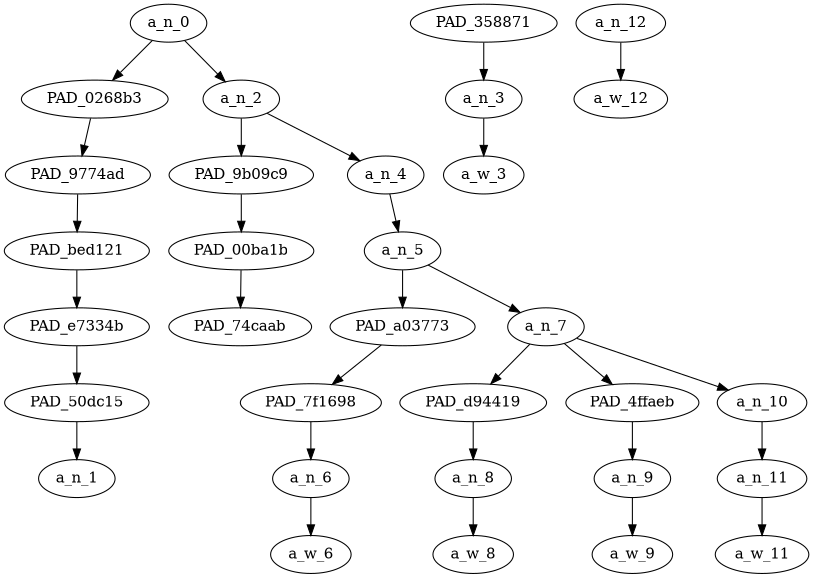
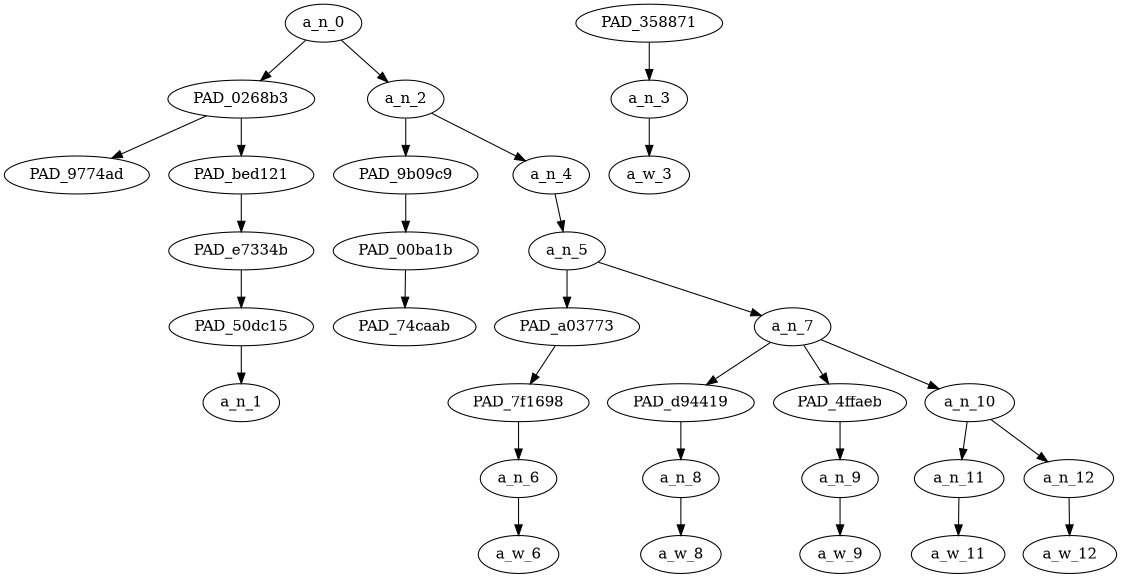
edge "PAD_9774ad" -> "PAD_bed121": now "PAD_0268b3" -> "PAD_bed121"
edge "a_n_10" -> "a_n_12": added
